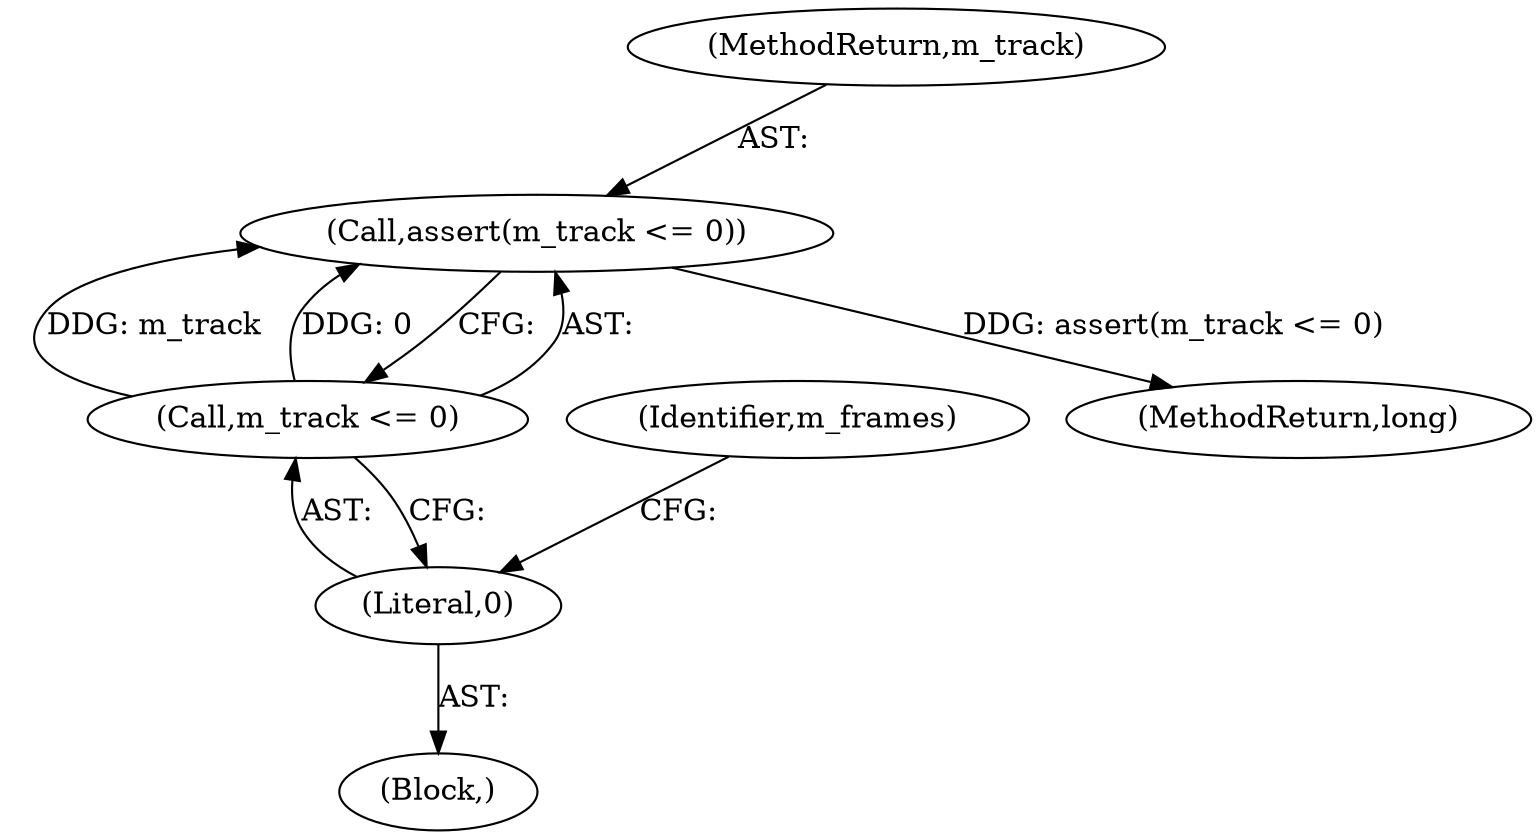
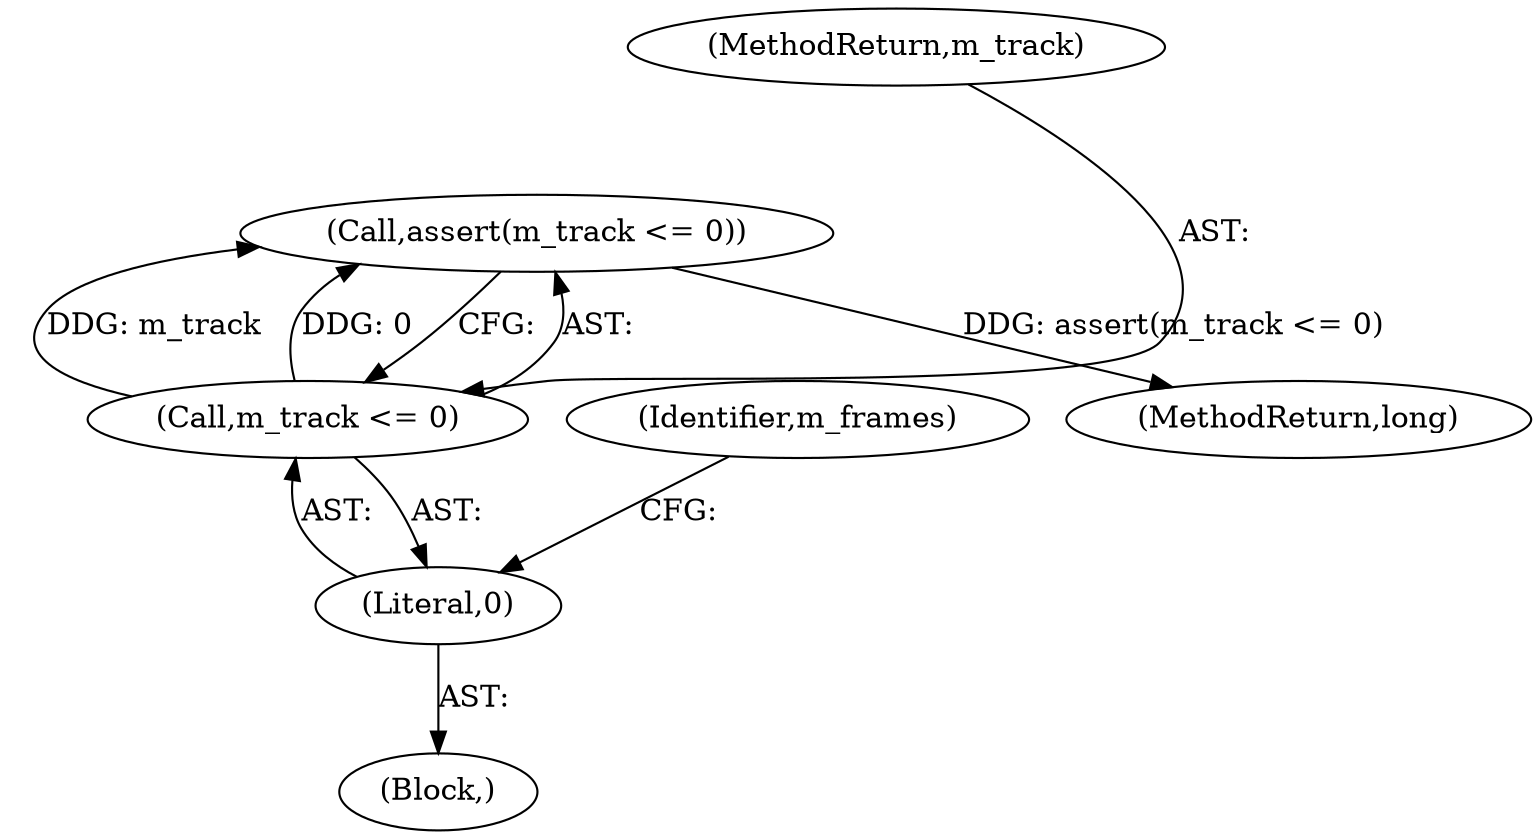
edge "(MethodReturn,m_track)" -> "(Call,assert(m_track <= 0))": now "(MethodReturn,m_track)" -> "(Call,m_track <= 0)"
edge "(Call,m_track <= 0)" -> "(Literal,0)": label "CFG: " -> "AST: "
